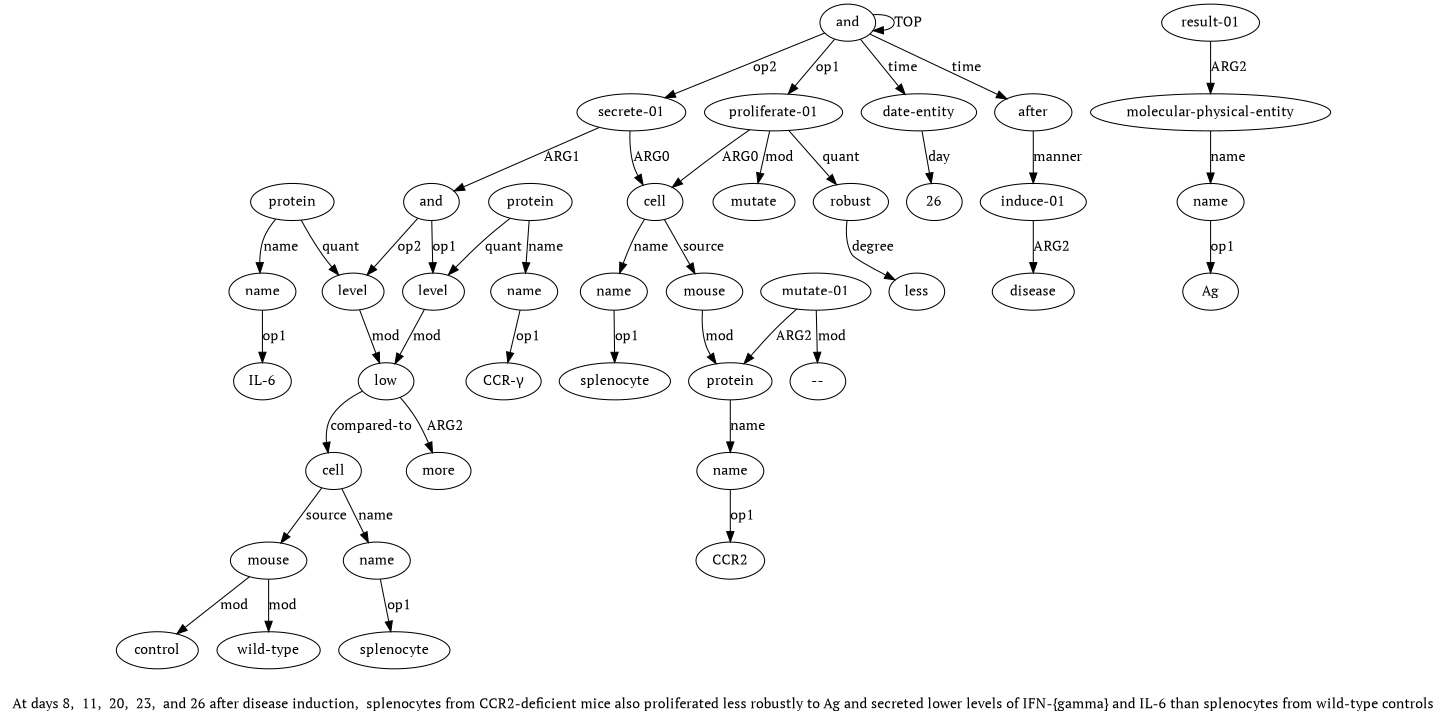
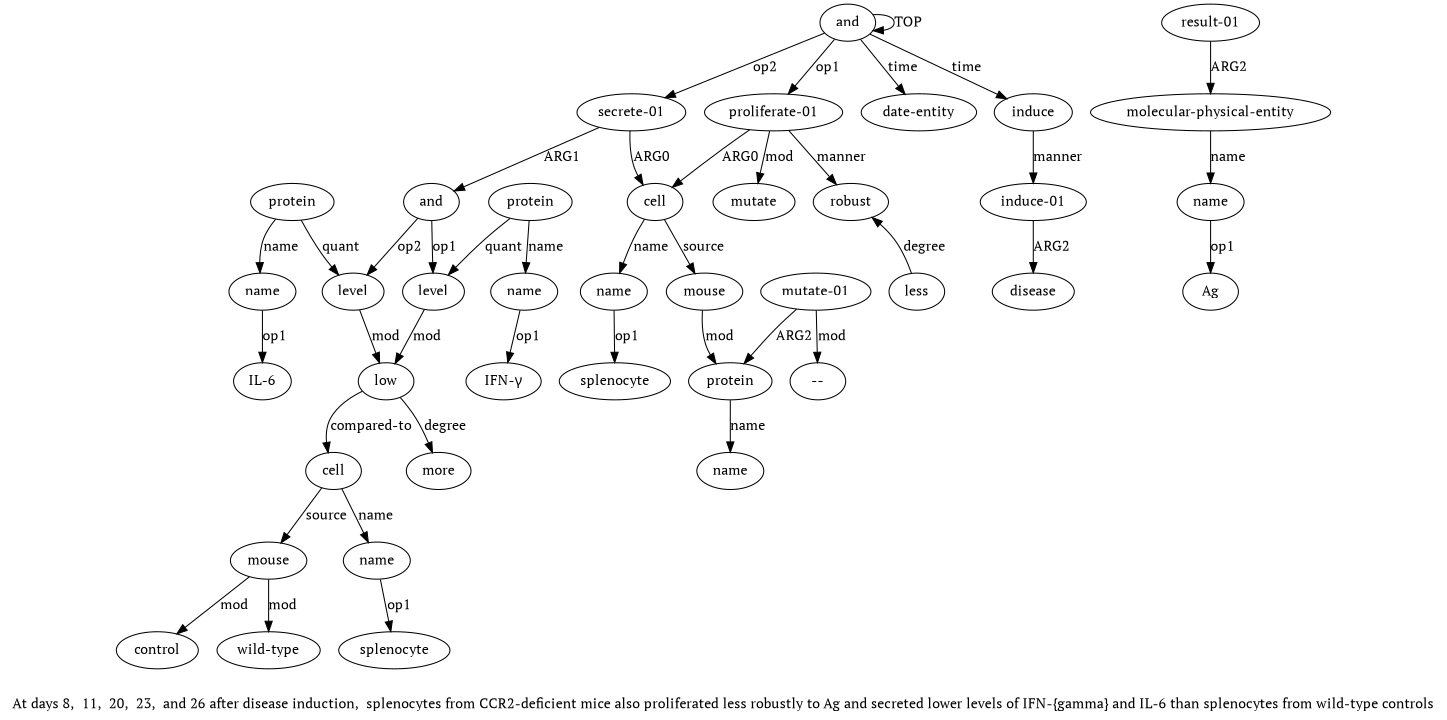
node "after": label "after" -> "induce"
edge "proliferate-01" -> "robust": label "quant" -> "manner"
node "26": removed
edge "robust" -> "less": reversed
node "CCR-γ": label "CCR-γ" -> "IFN-γ"
edge "low" -> "more": label "ARG2" -> "degree"
node "CCR2": removed
